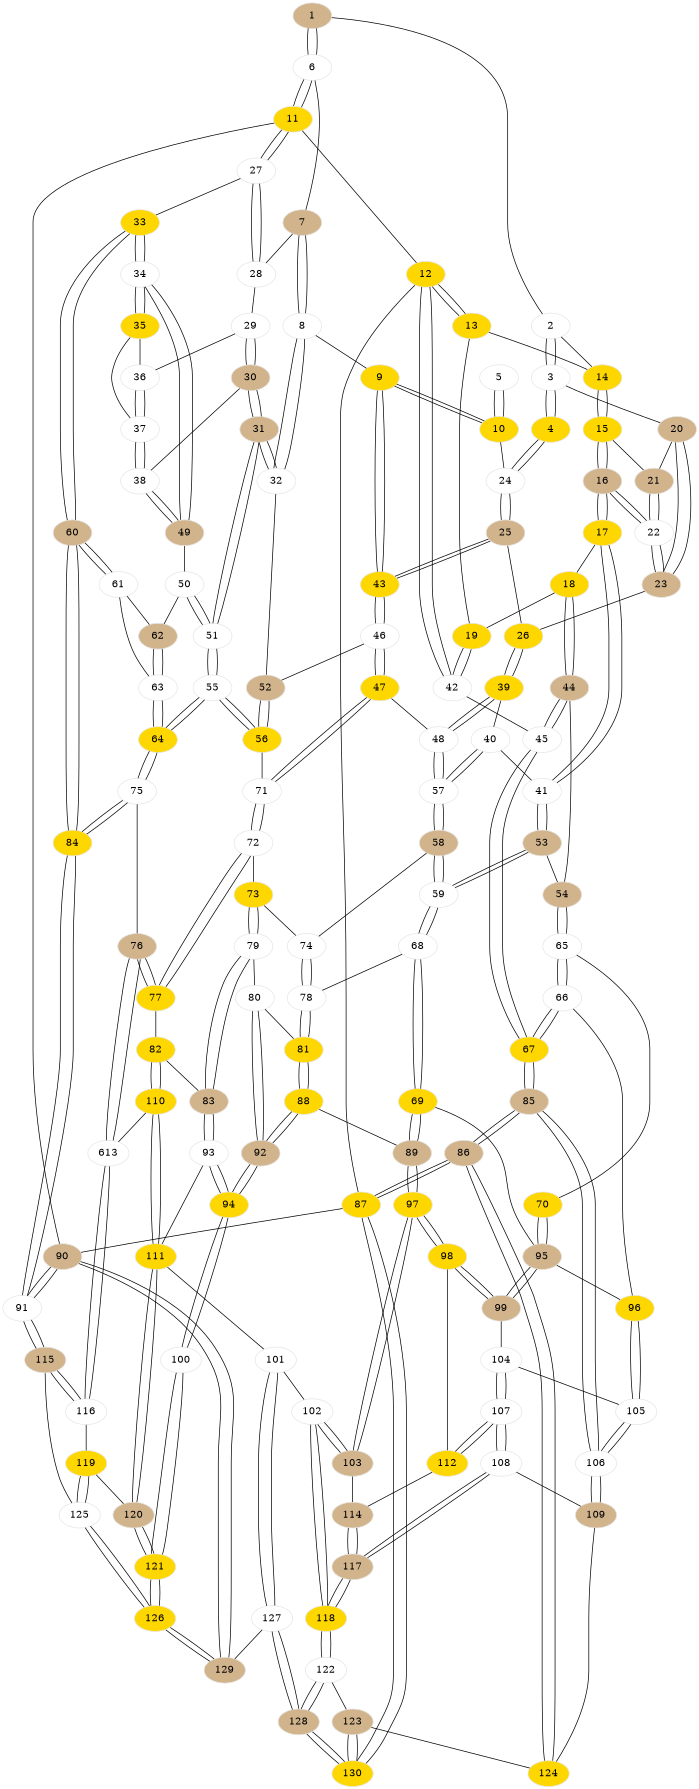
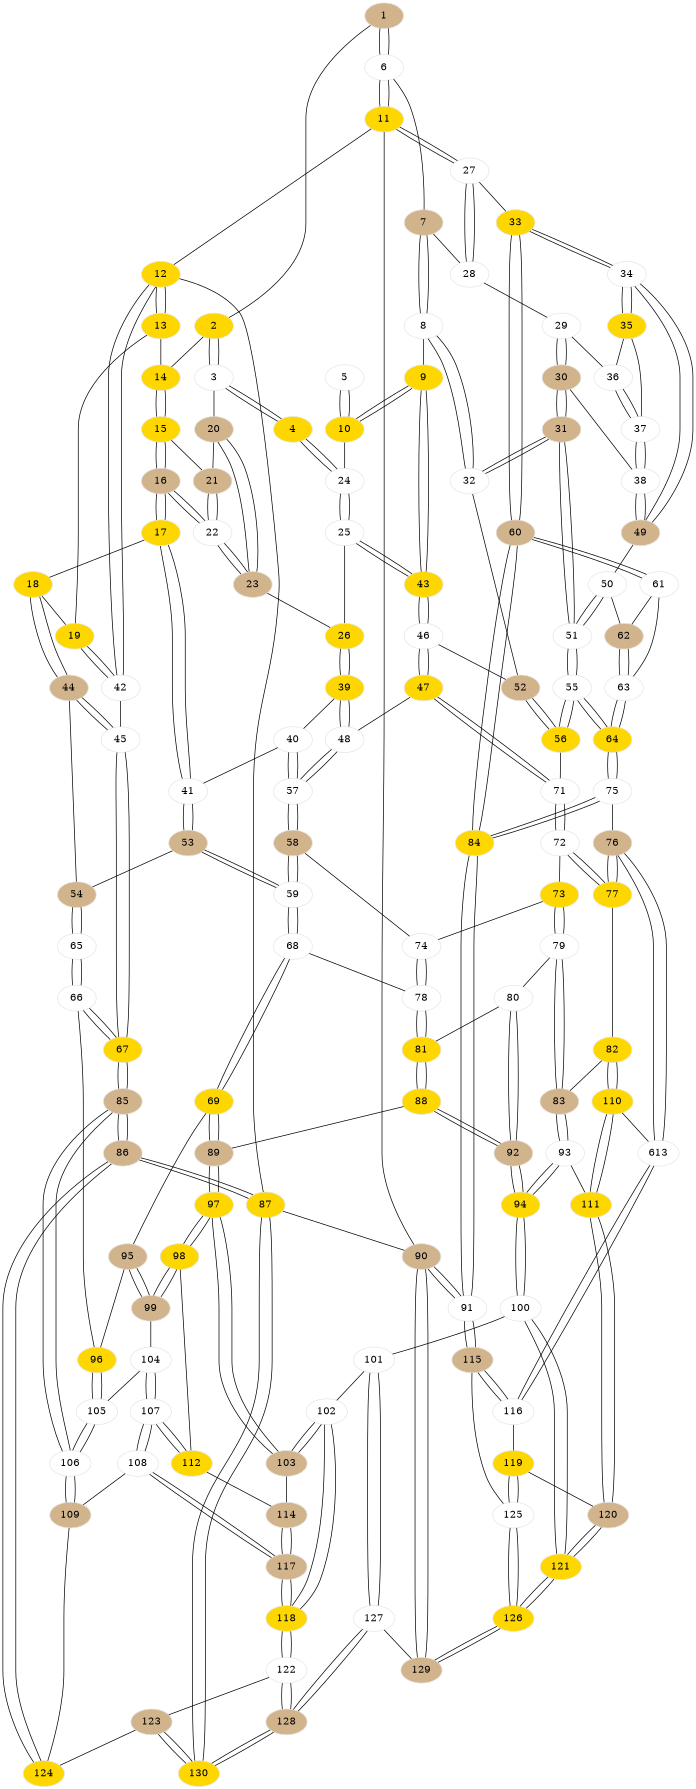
node "2": fillcolor white -> gold
node "25": fillcolor tan -> white
node "70": removed
edge "111" -- "101": now "100" -- "101"
